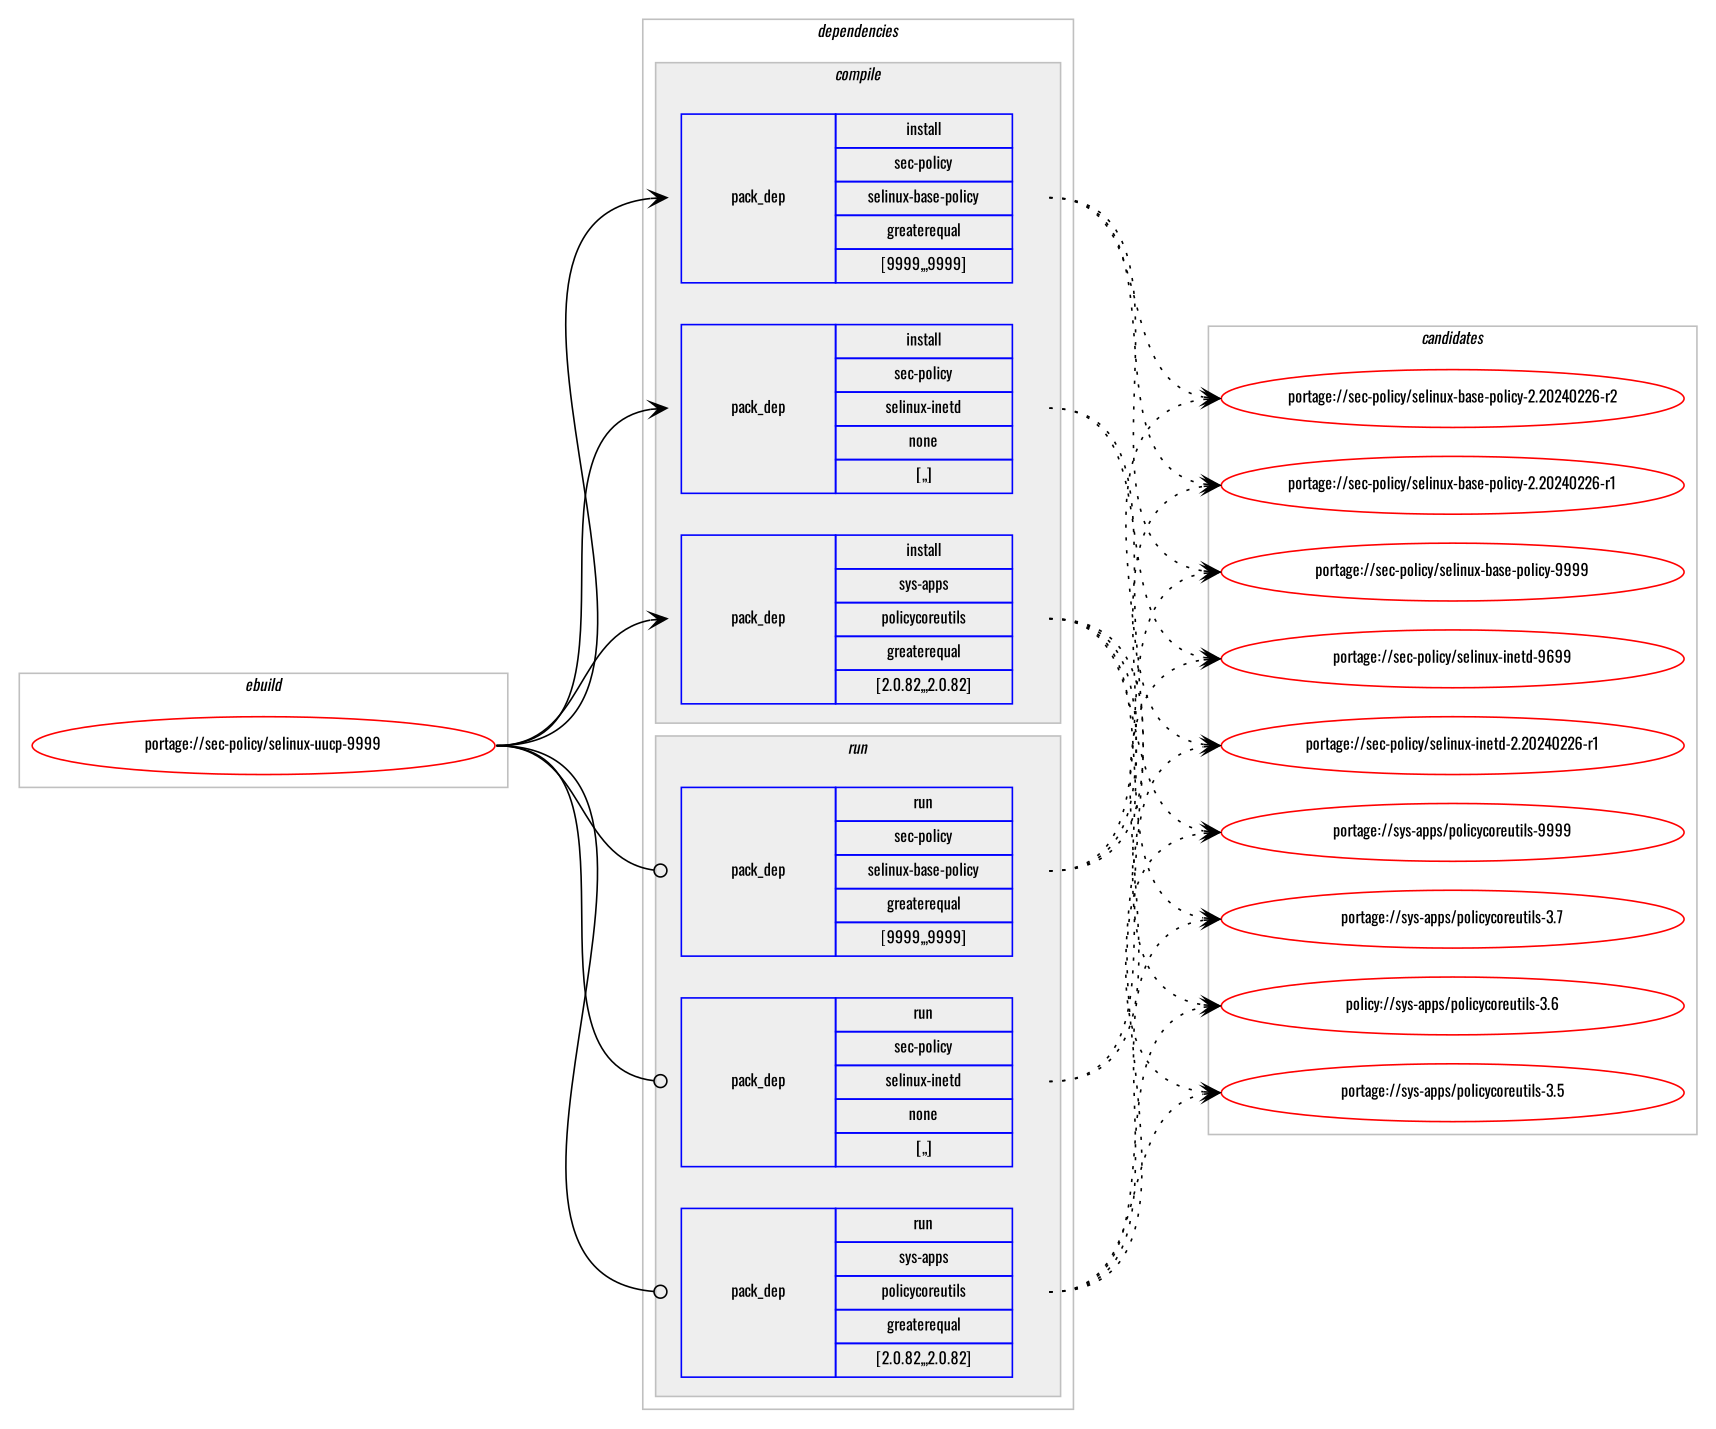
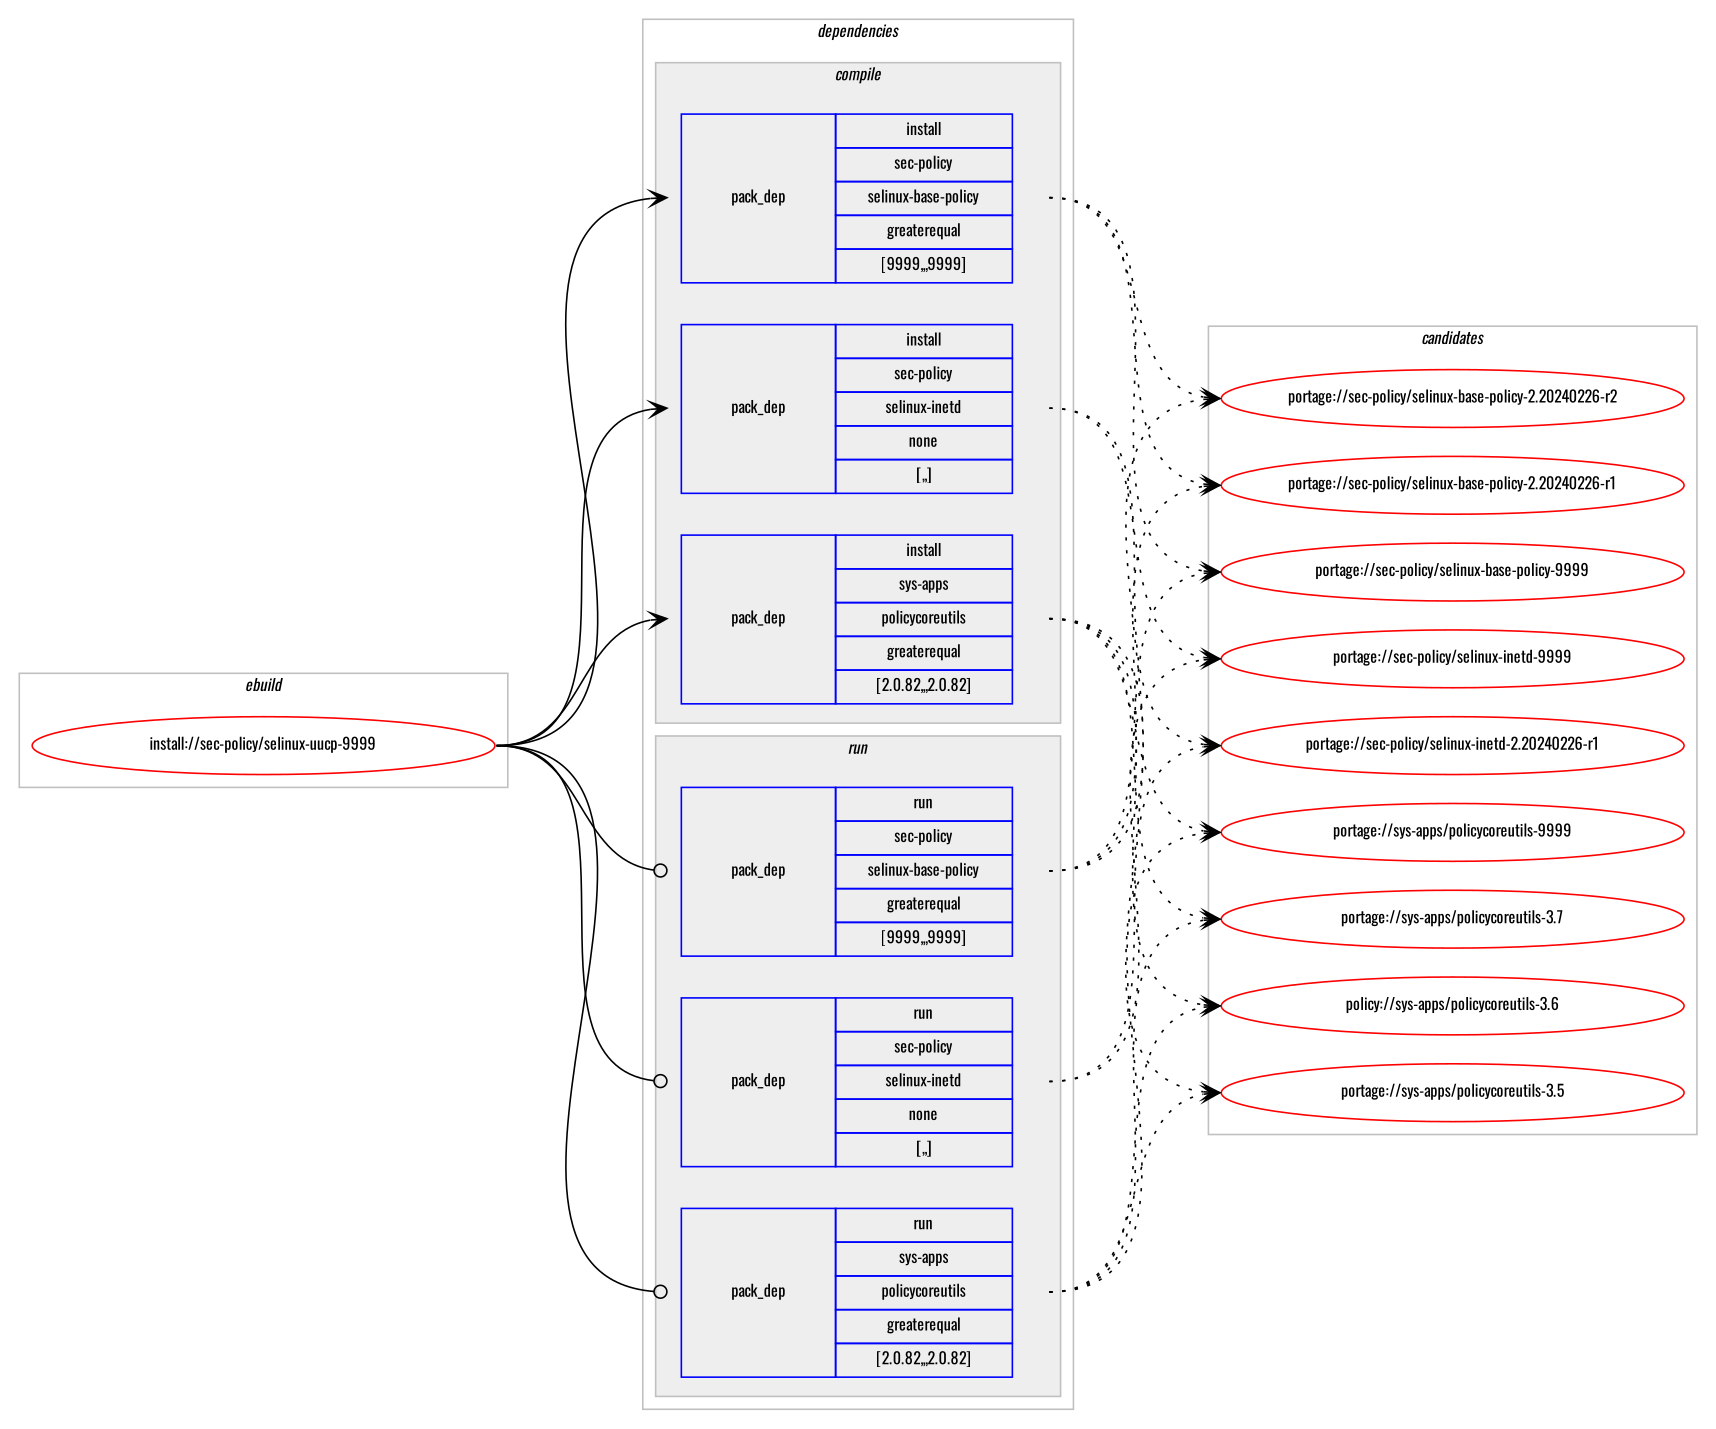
node "portage://sec-policy/selinux-inetd-9699": label "portage://sec-policy/selinux-inetd-9699" -> "portage://sec-policy/selinux-inetd-9999"
node "portage://sec-policy/selinux-uucp-9999": label "portage://sec-policy/selinux-uucp-9999" -> "install://sec-policy/selinux-uucp-9999"
